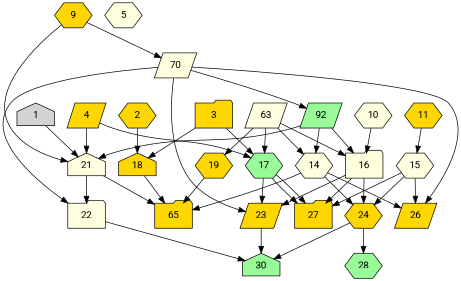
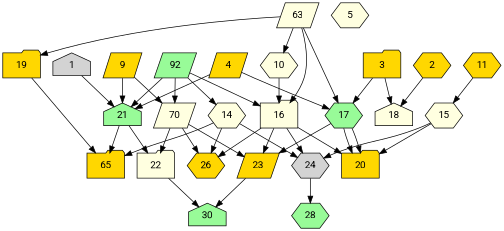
node "9": shape hexagon -> parallelogram
edge "70" -> "92": reversed
edge "63" -> "14": now "63" -> "10"
node "21": fillcolor lightyellow -> palegreen
node "18": fillcolor gold -> lightyellow
node "19": shape hexagon -> folder
edge "18" -> "65": removed
edge "15" -> "26": now "16" -> "26"
node "27": label "27" -> "20"
node "24": fillcolor gold -> lightgrey
node "26": shape parallelogram -> hexagon
edge "24" -> "30": removed
